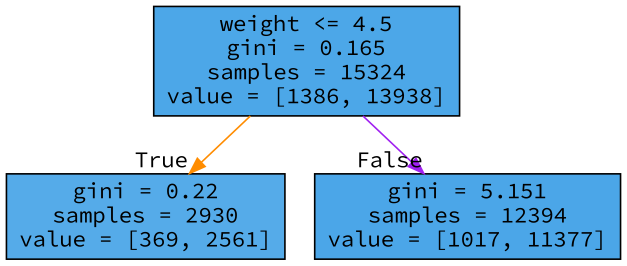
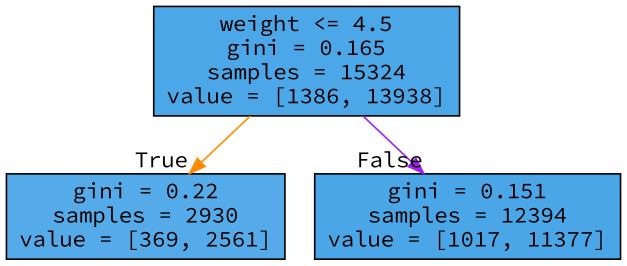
node "gini = 5.151 samples = 12394 value = [1017, 11377]": label "gini = 5.151 samples = 12394 value = [1017, 11377]" -> "gini = 0.151 samples = 12394 value = [1017, 11377]"
